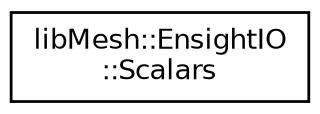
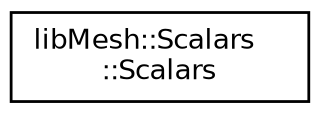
node "libMesh::EnsightIO ::Scalars": label "libMesh::EnsightIO ::Scalars" -> "libMesh::Scalars ::Scalars"
